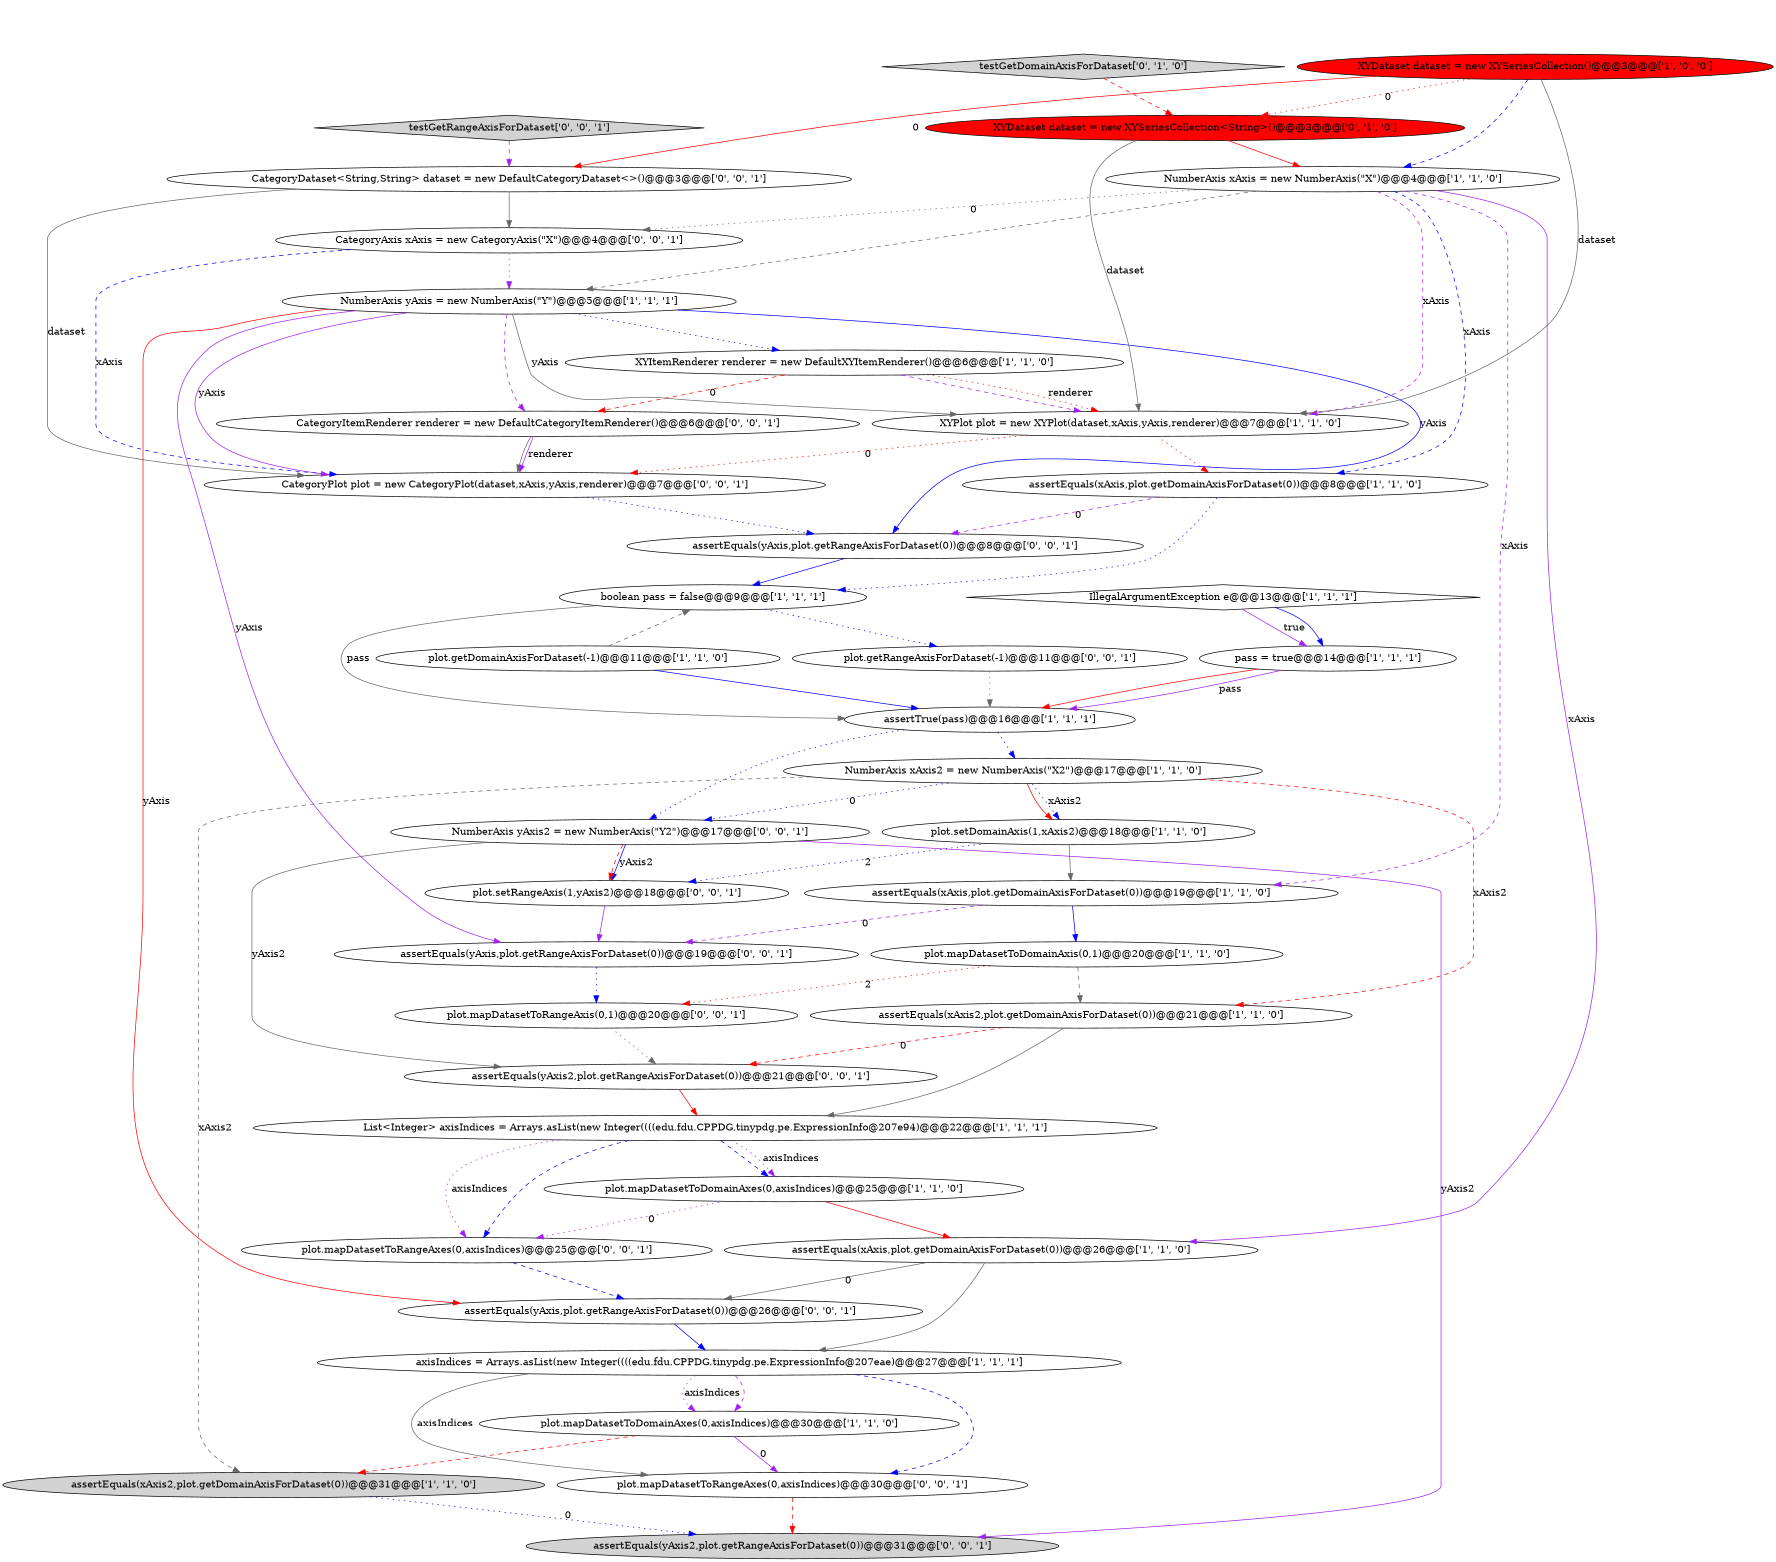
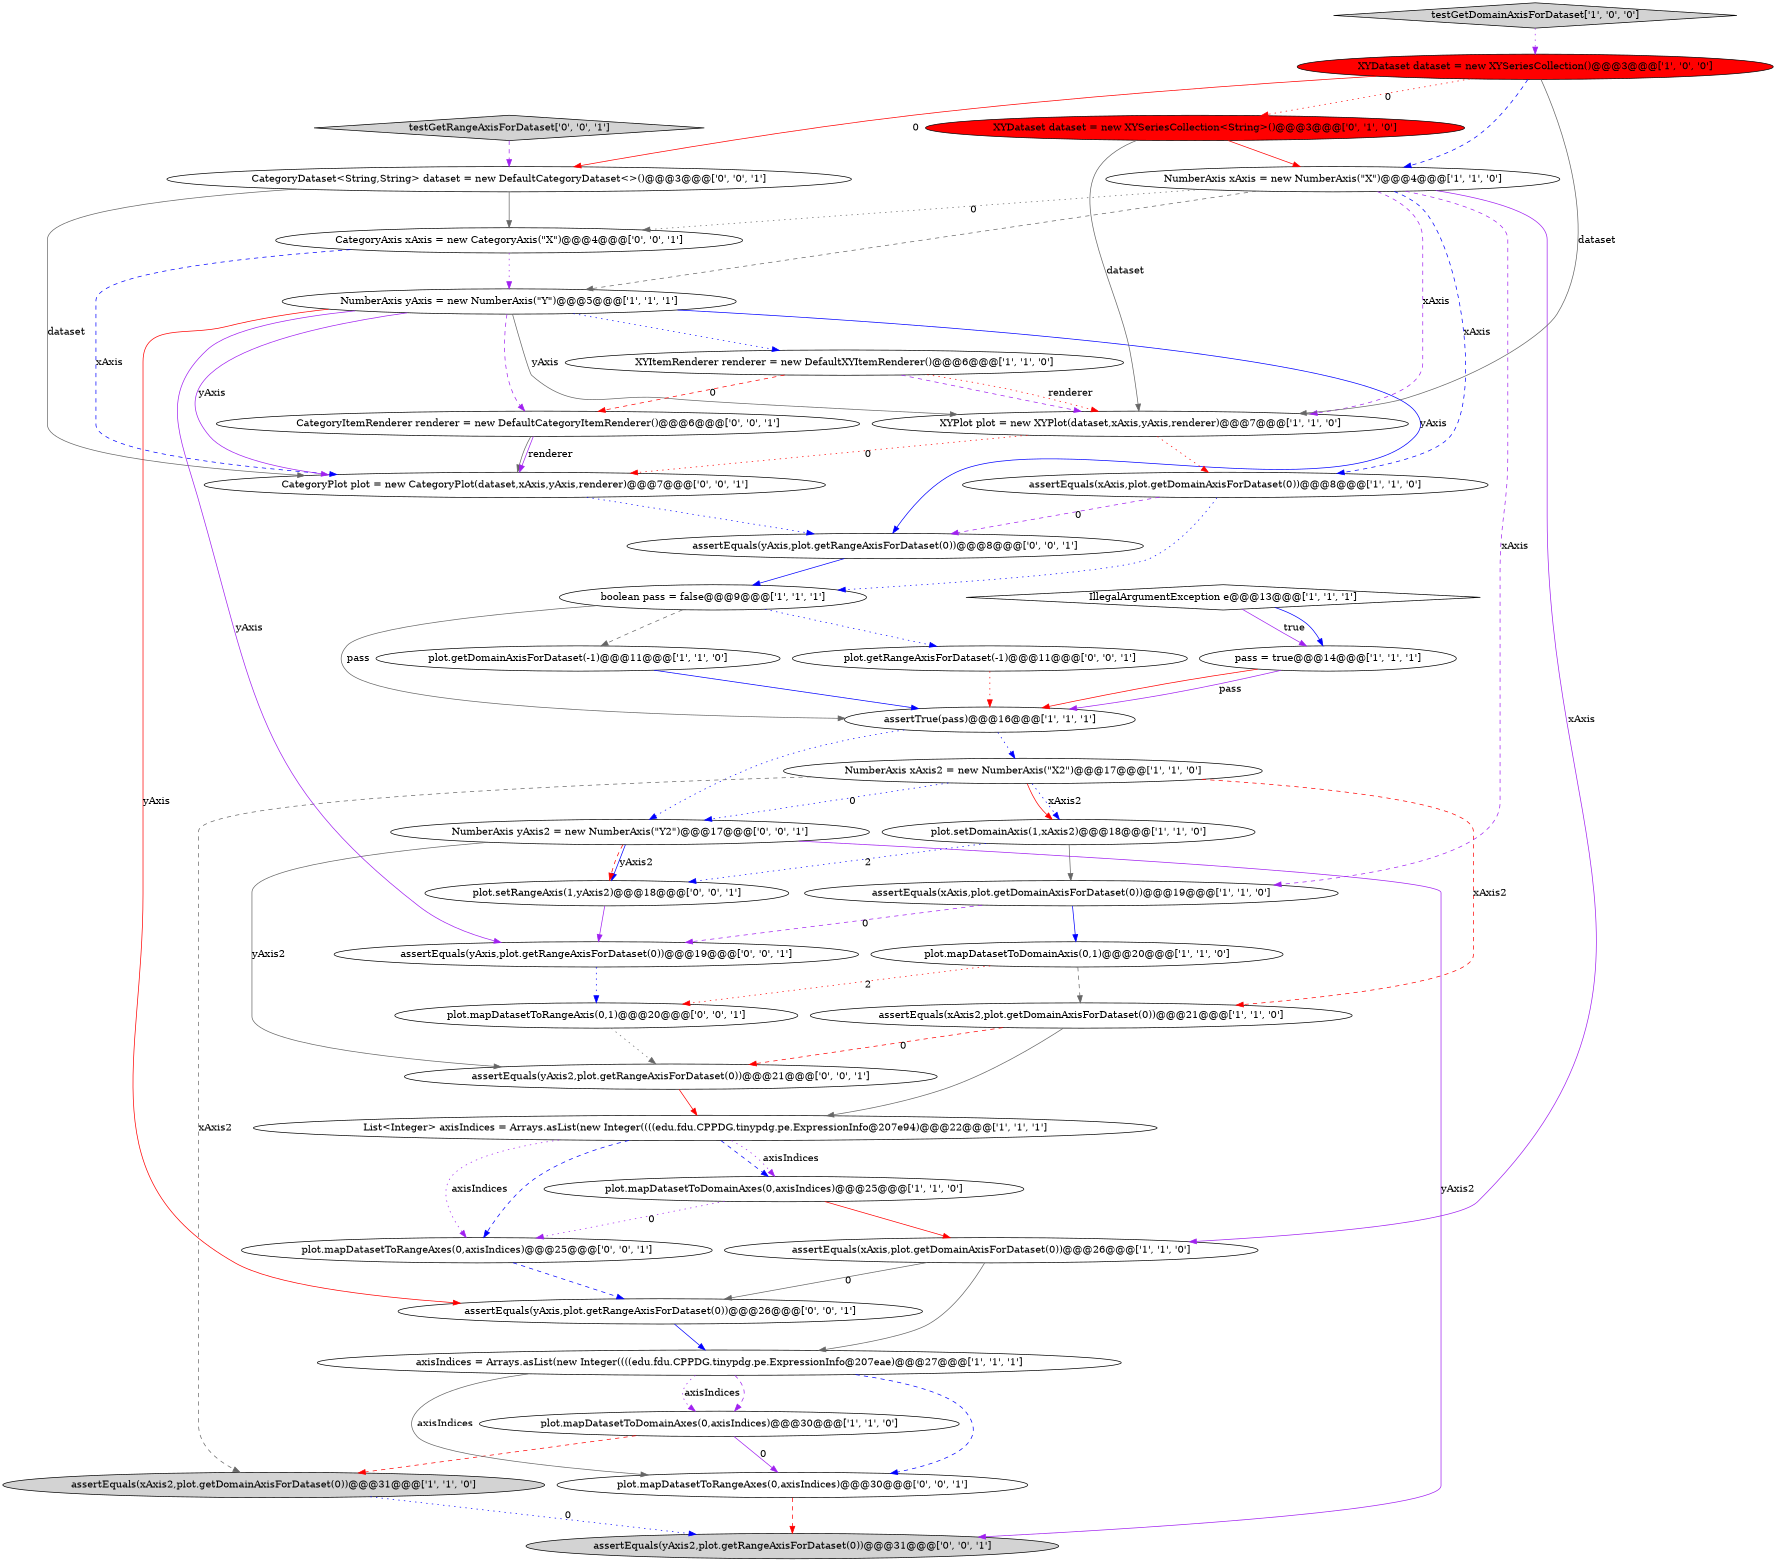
node "testGetDomainAxisForDataset['1', '0', '0']": added
node "testGetDomainAxisForDataset['0', '1', '0']": removed
edge "plot.getDomainAxisForDataset(-1)@@@11@@@['1', '1', '0']" -> "boolean pass = false@@@9@@@['1', '1', '1']": reversed
edge "plot.getRangeAxisForDataset(-1)@@@11@@@['0', '0', '1']" -> "assertTrue(pass)@@@16@@@['1', '1', '1']": color gray40 -> red
